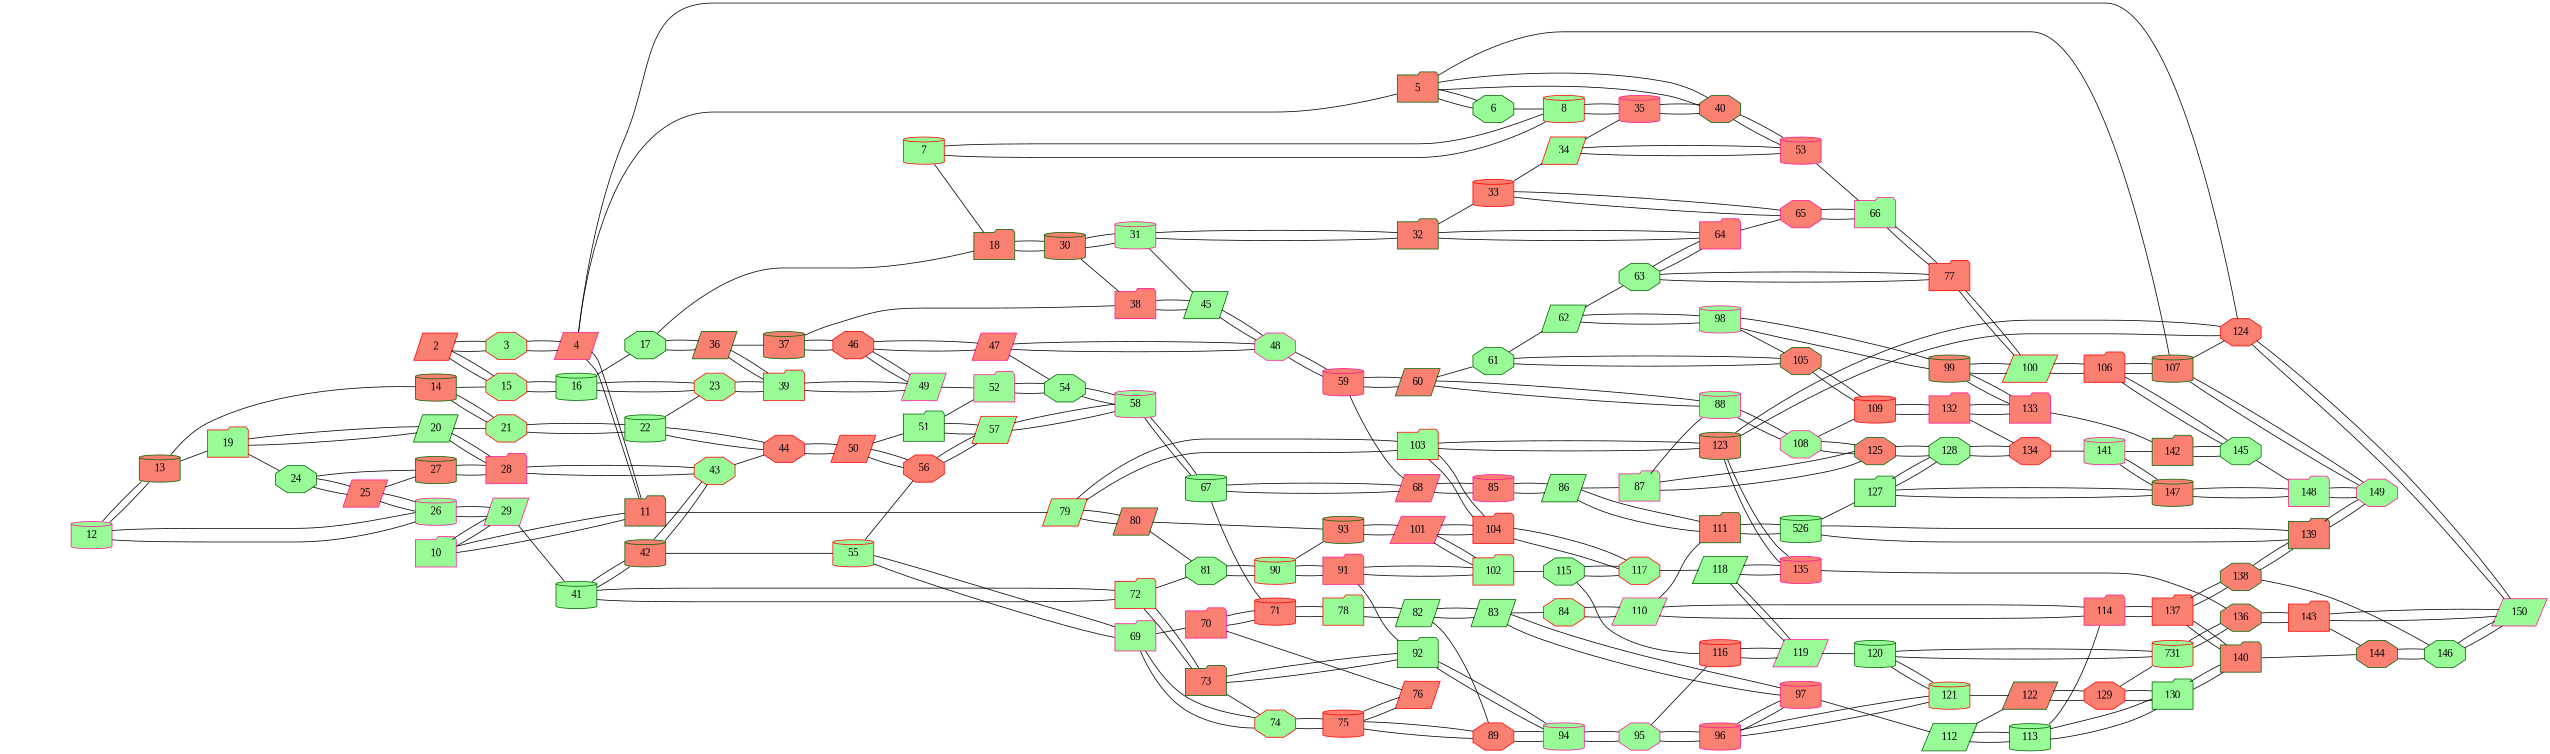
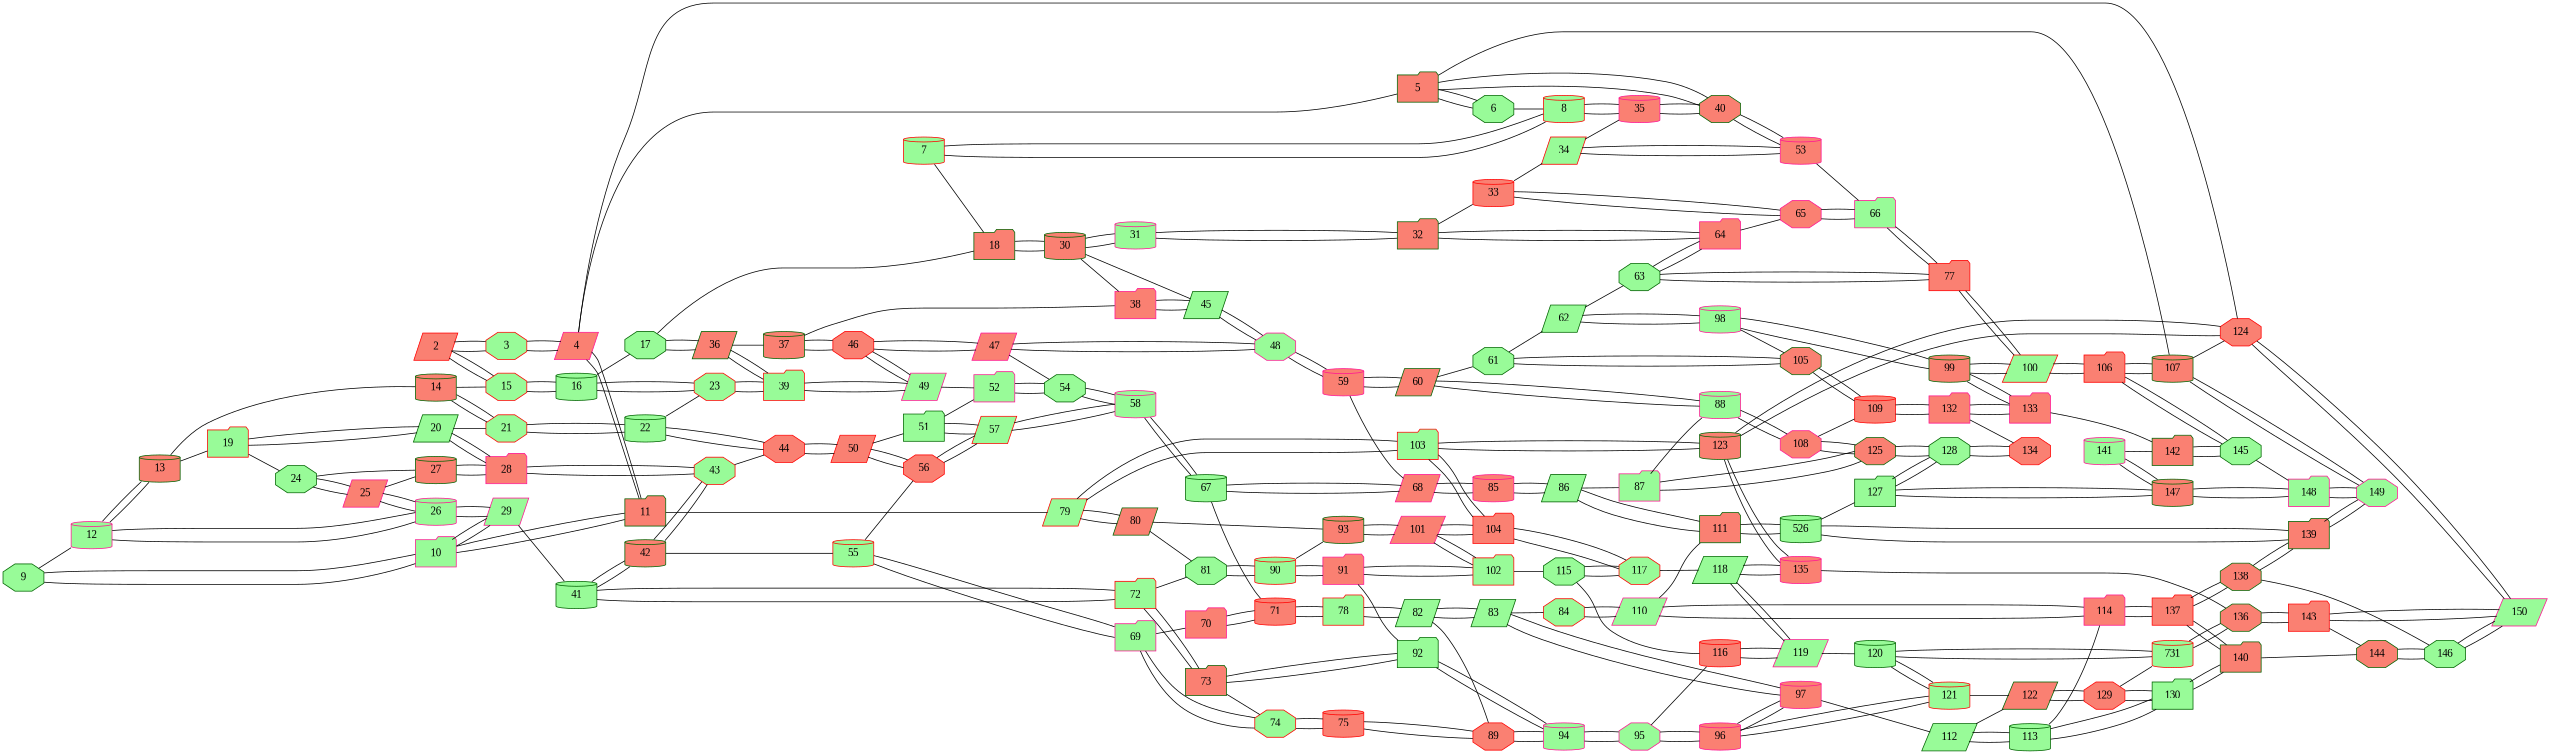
edge "31" -- "45": now "30" -- "45"
node "108": fillcolor palegreen -> salmon
edge "134" -- "141": removed
node "9": added
node "76": removed
